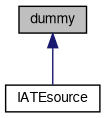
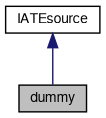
edge "IATEsource" -> "dummy": reversed
